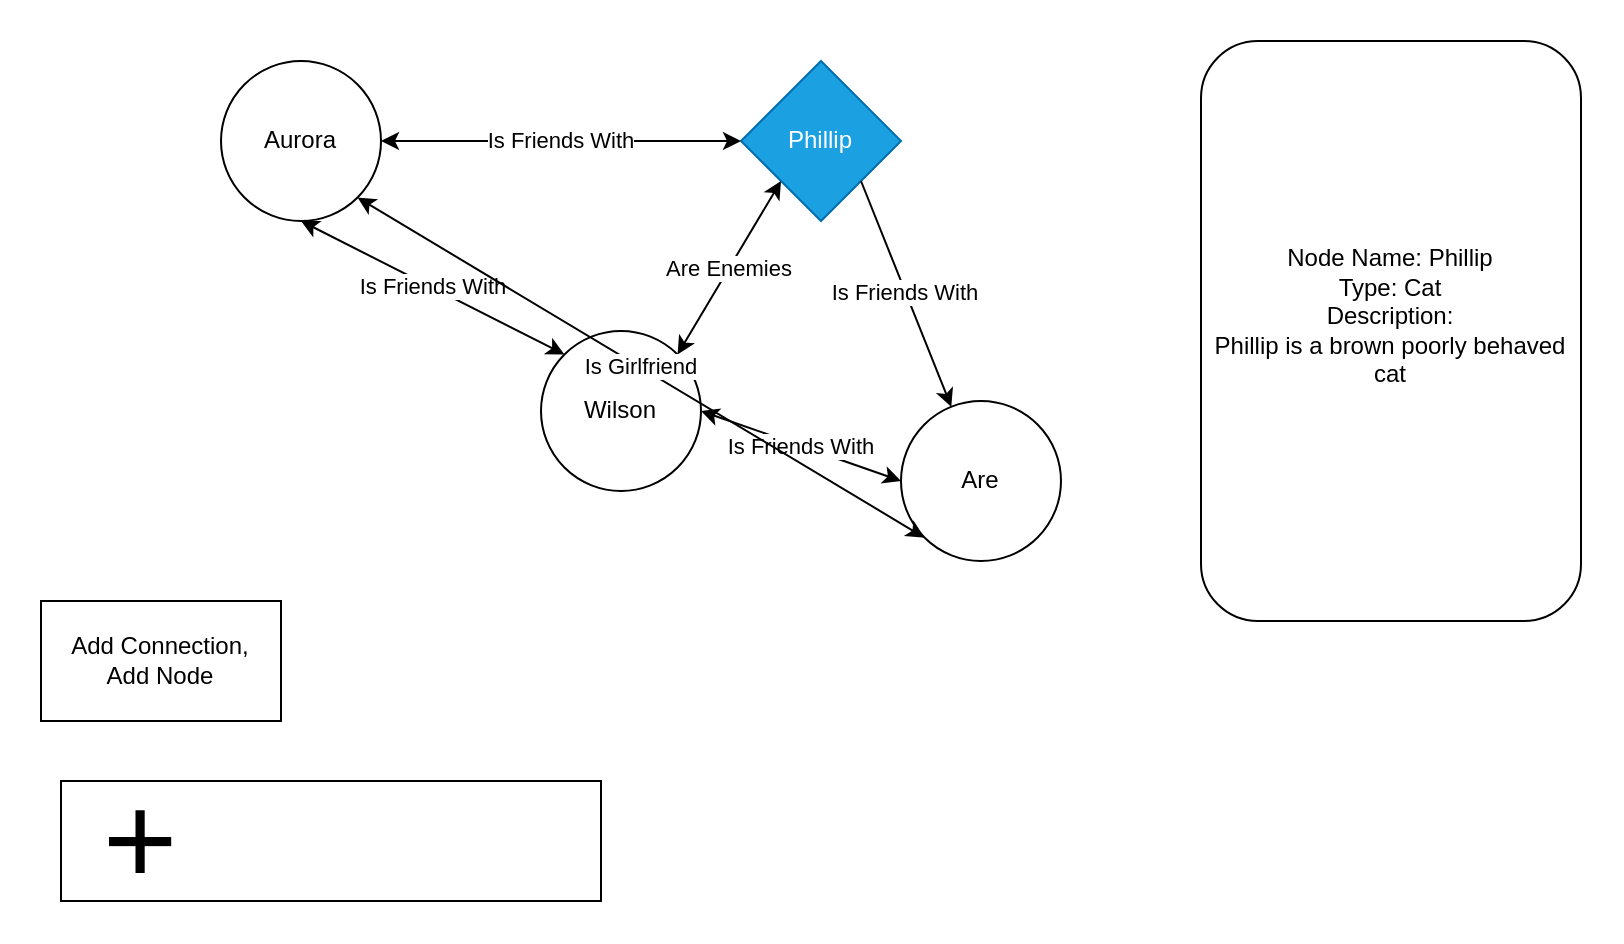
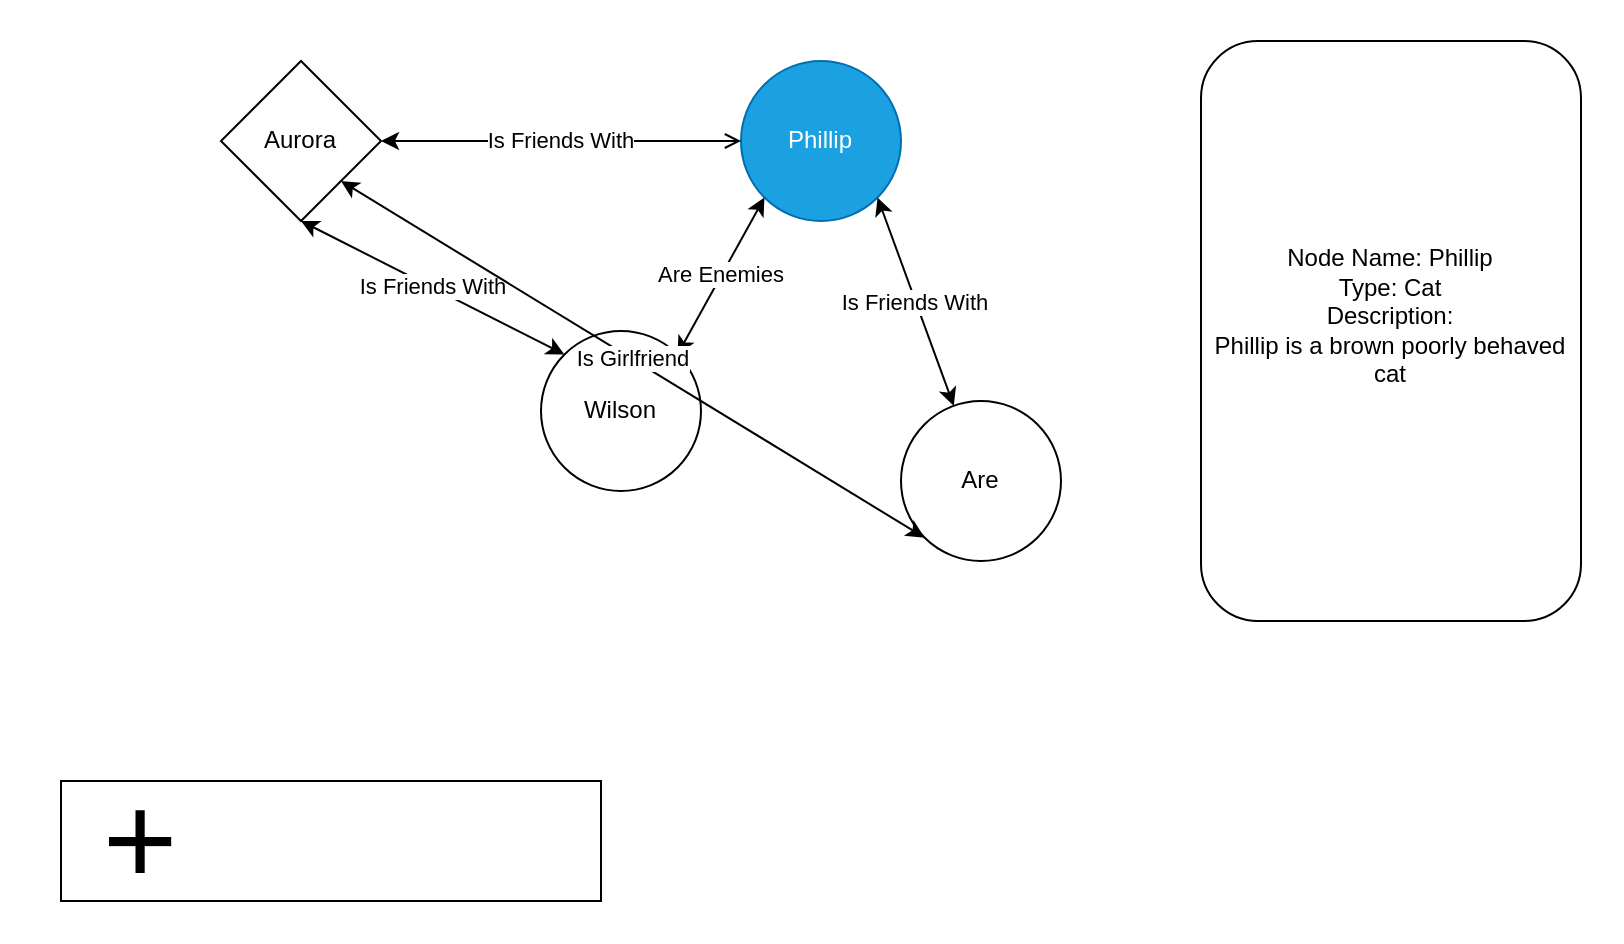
node "Aurora": shape ellipse -> diamond
edge "Aurora" -- "Phillip": arrowhead classic -> open
node "Phillip": shape diamond -> ellipse
edge "Phillip" -> "Are": arrowhead none -> classic
edge "Wilson" -- "Are": removed, label "Is Friends With"
node "Add Connection, Add Node": removed
